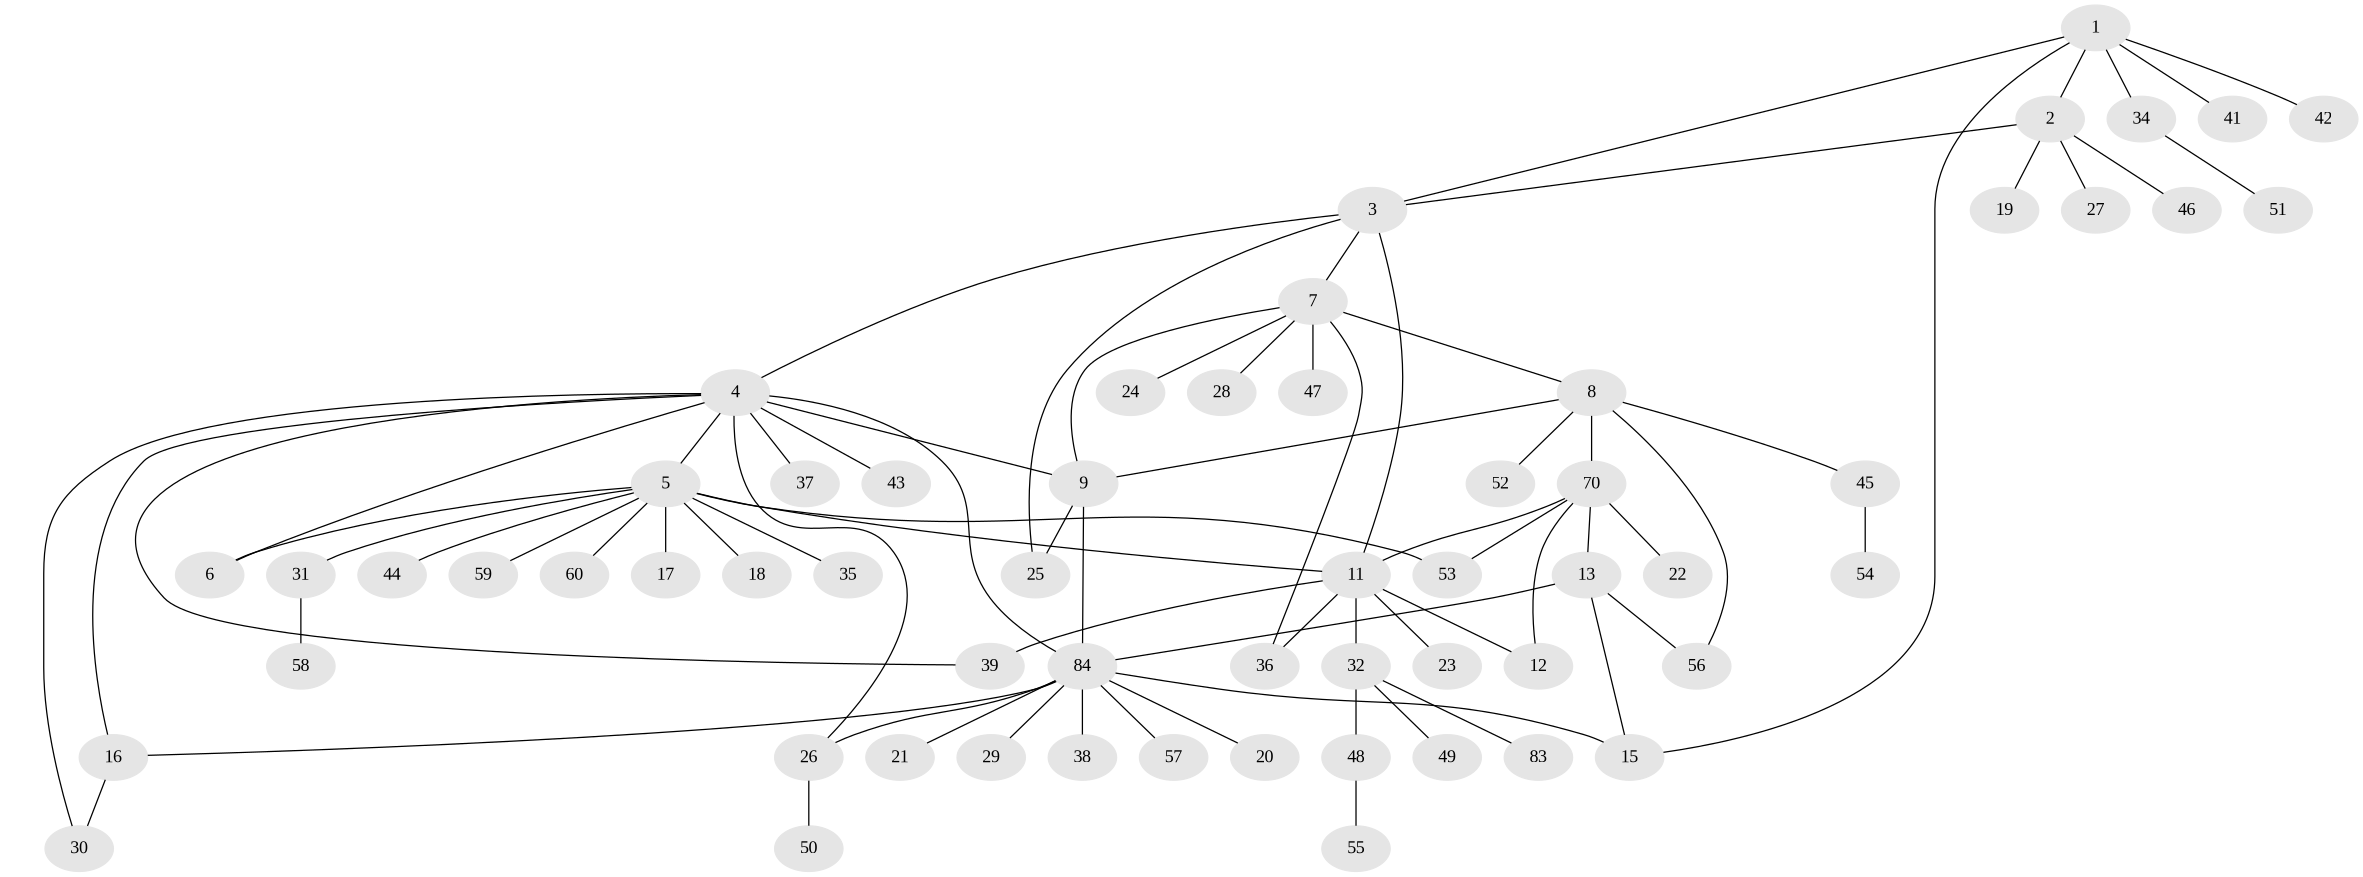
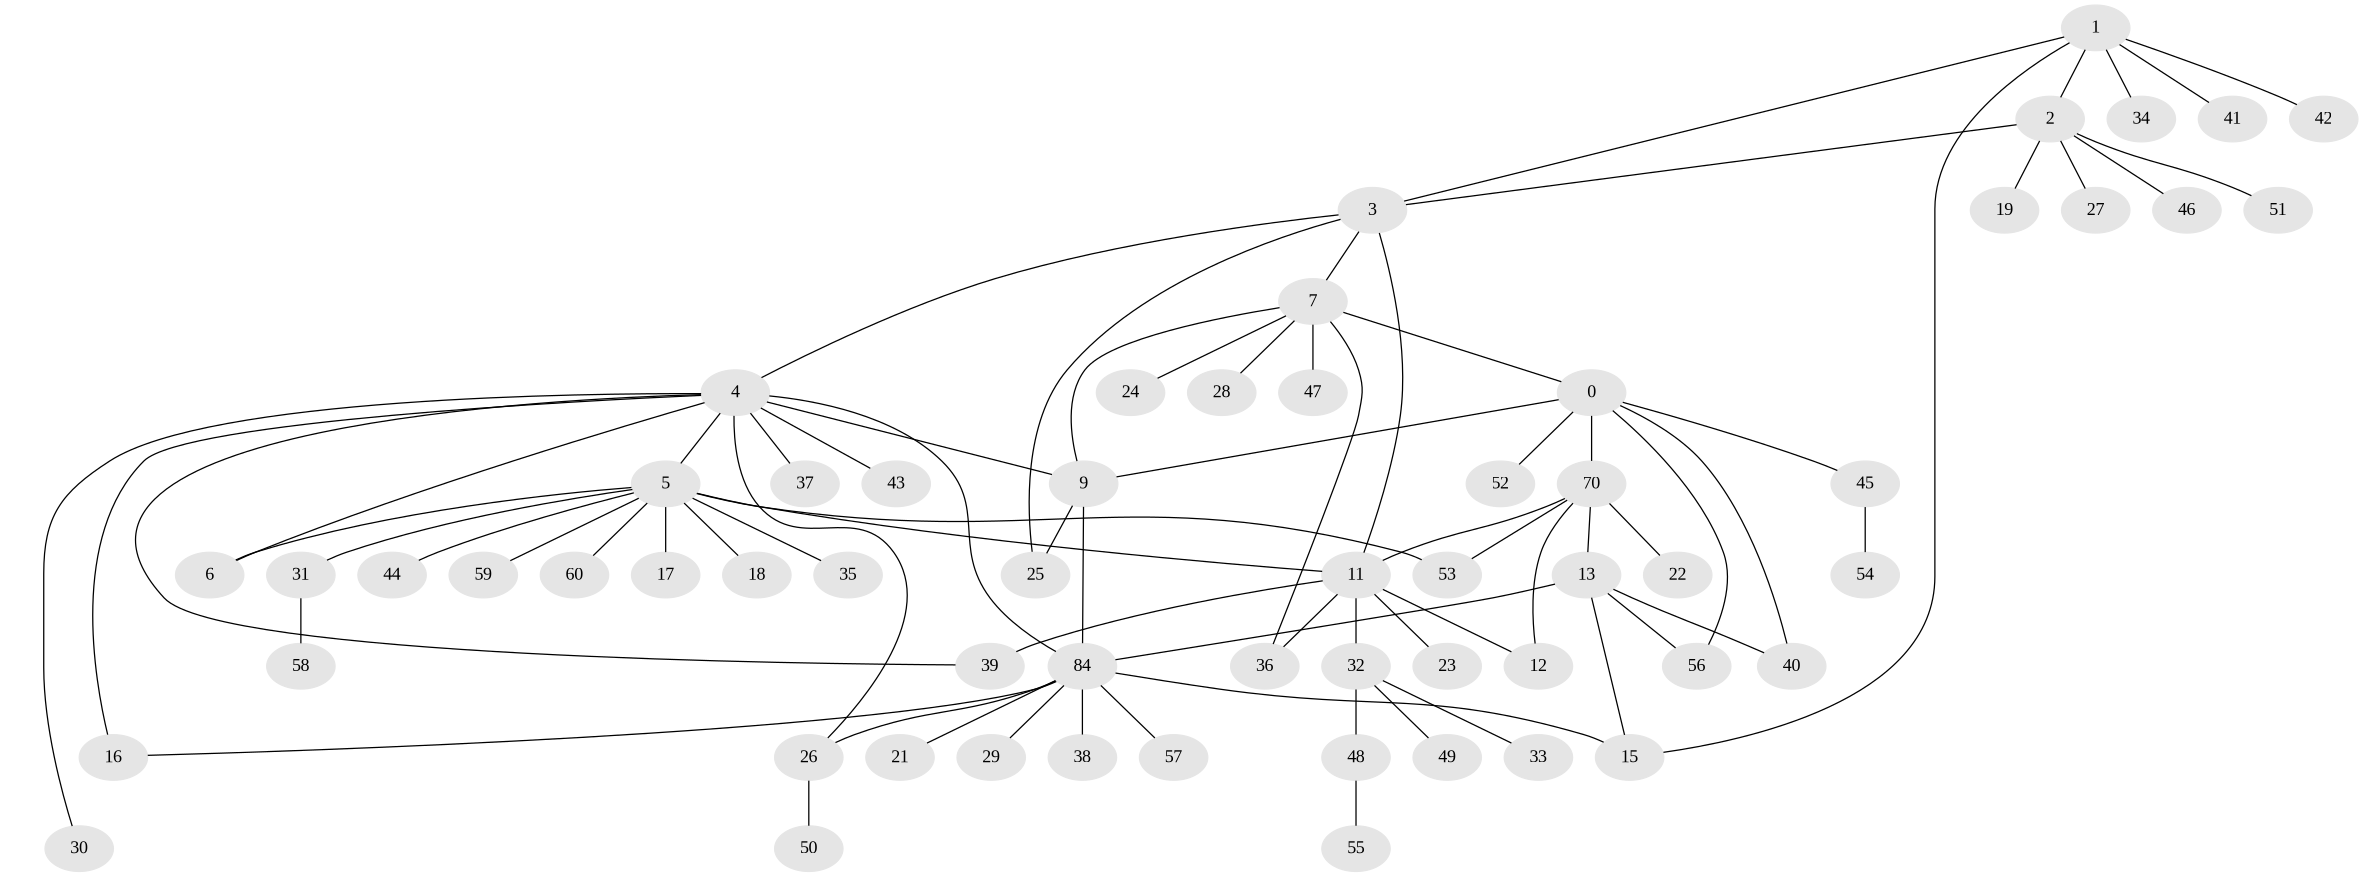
edge "34" -- "51": now "2" -- "51"
node "8": label "8" -> "0"
node "40": added
node "20": removed
node "83": label "83" -> "33"
edge "16" -- "30": removed
